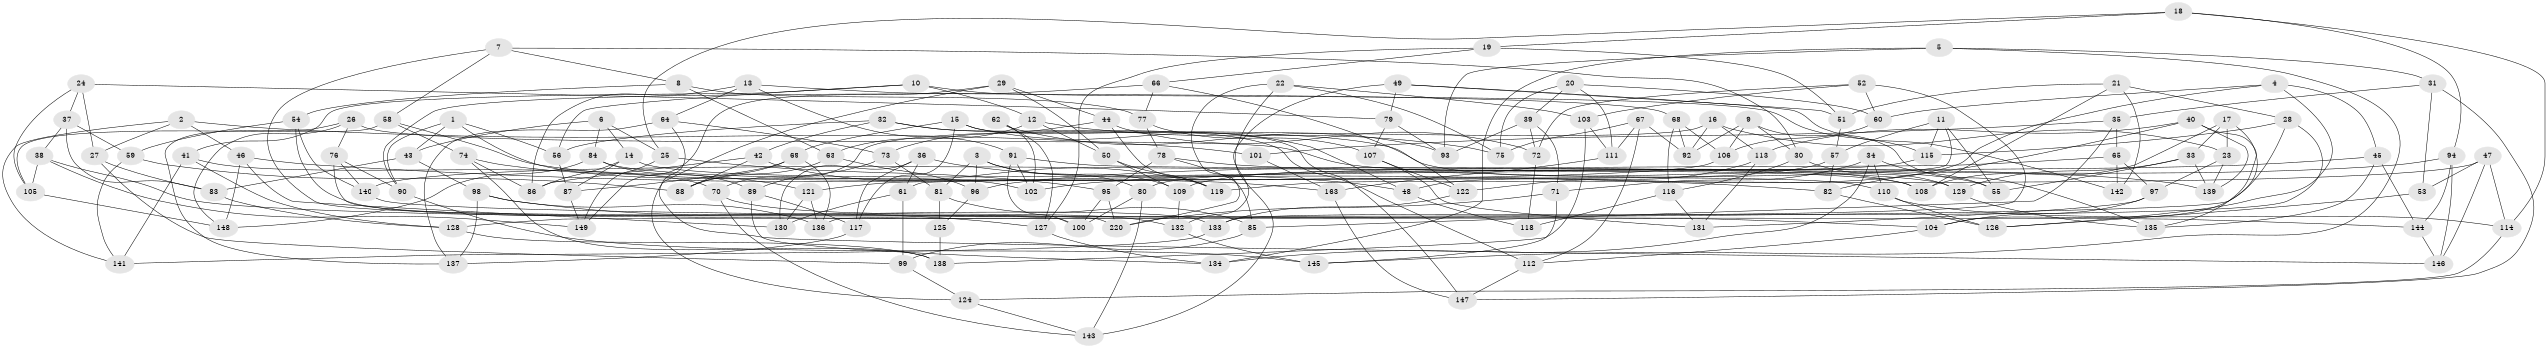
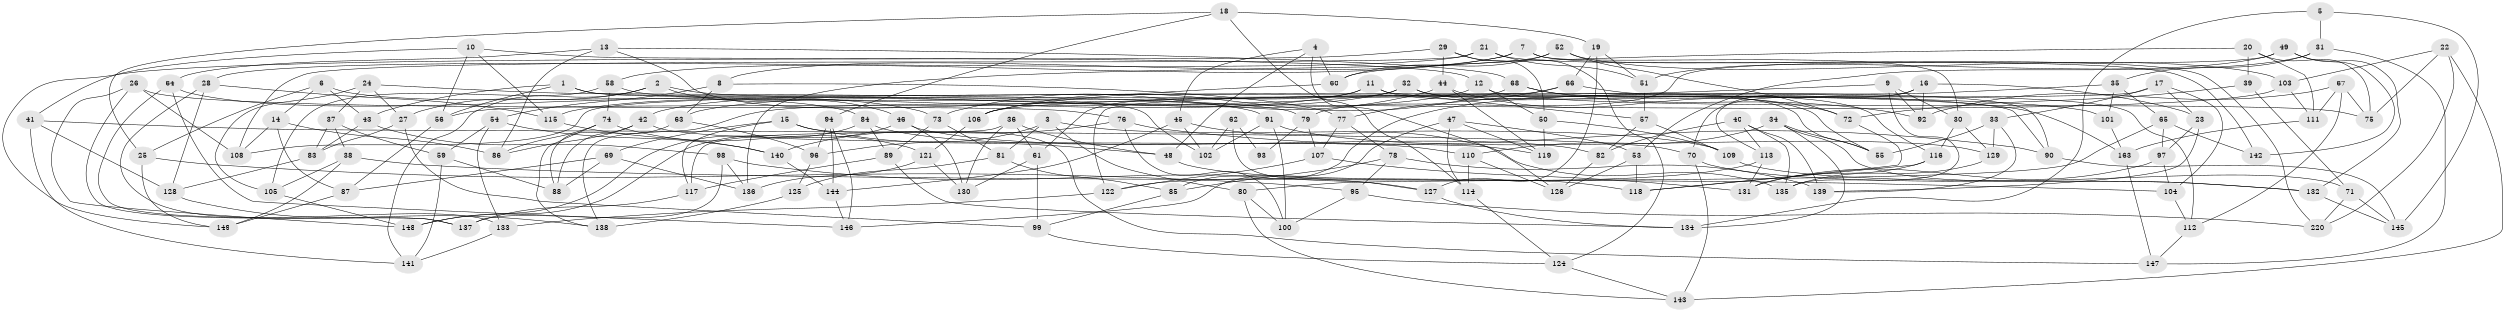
edge "5" -- "93": removed
edge "39" -- "93": removed
edge "53" -- "118": added
